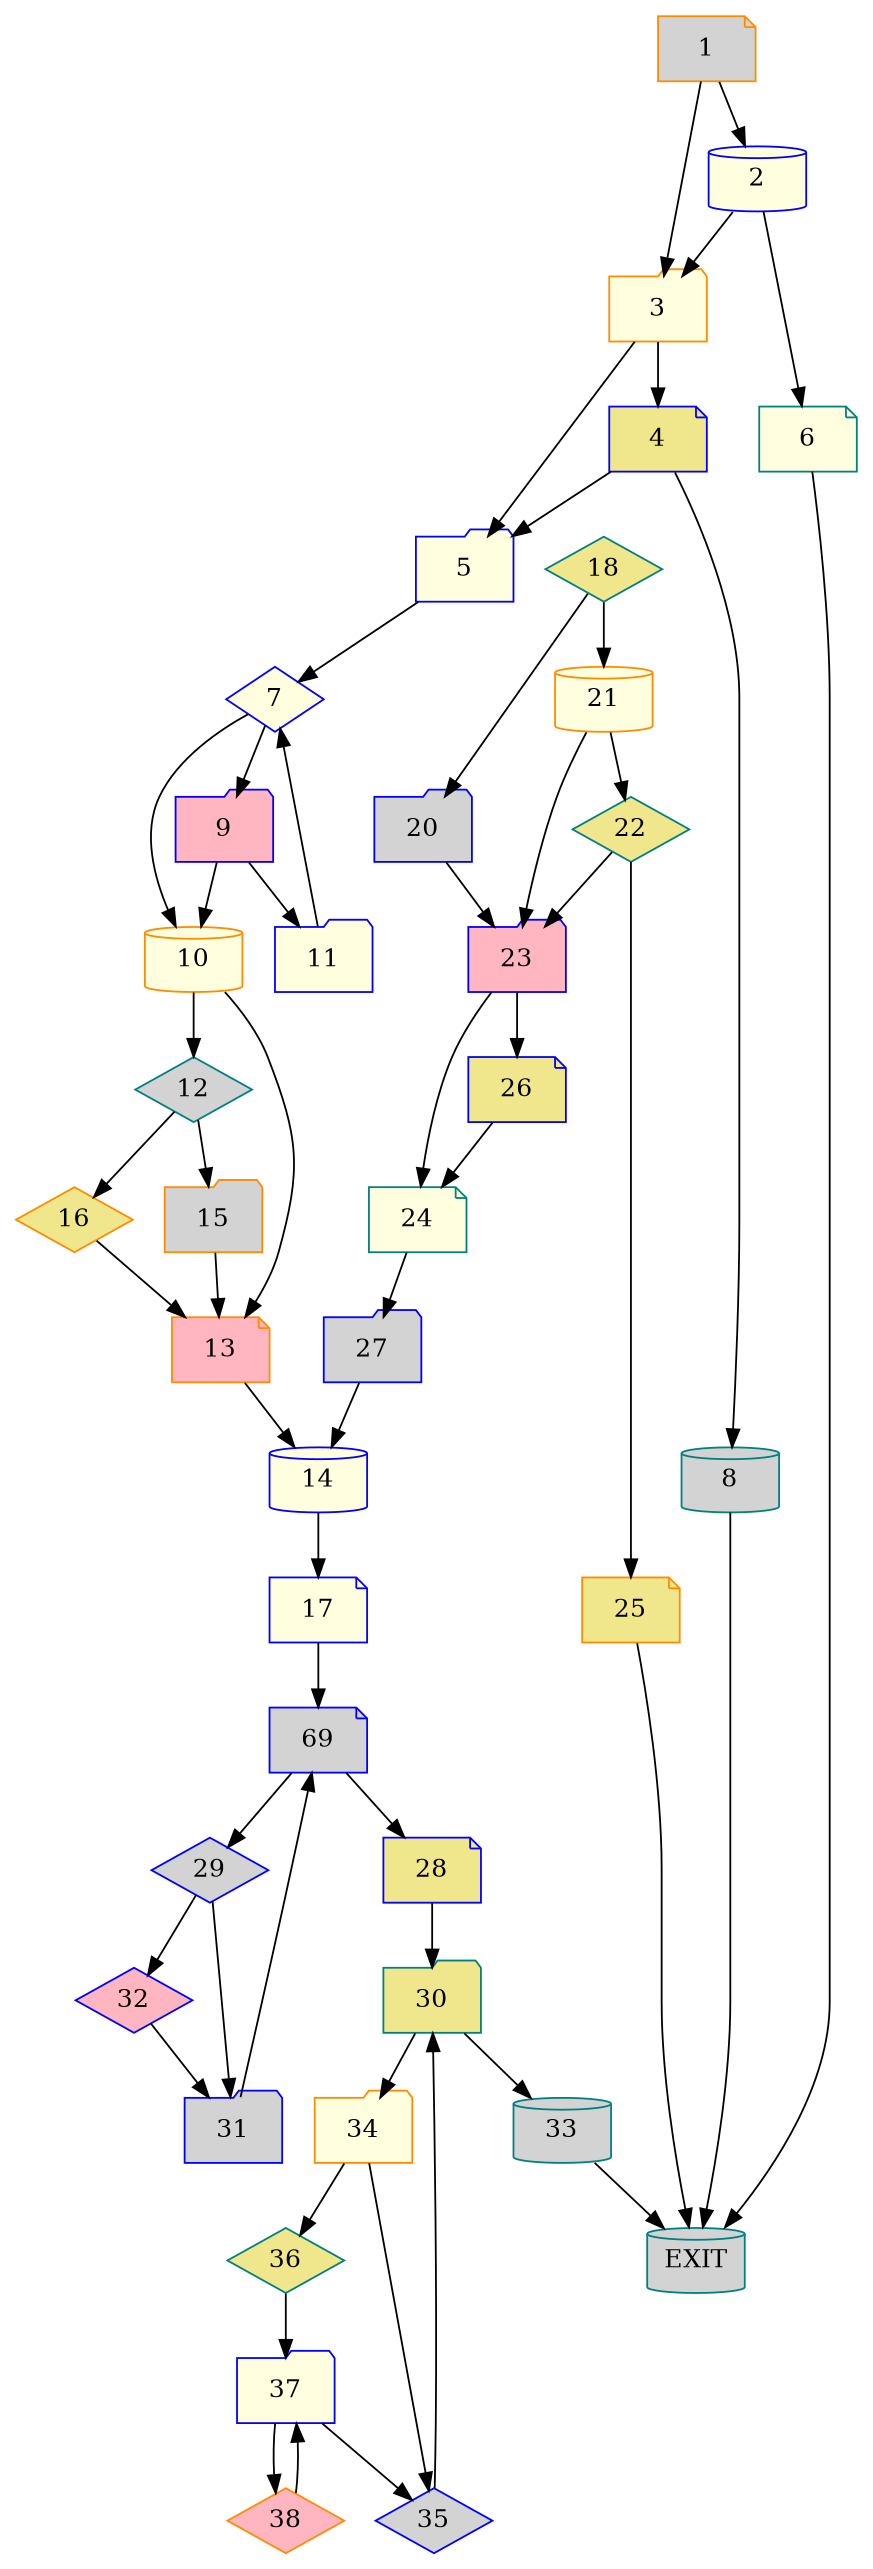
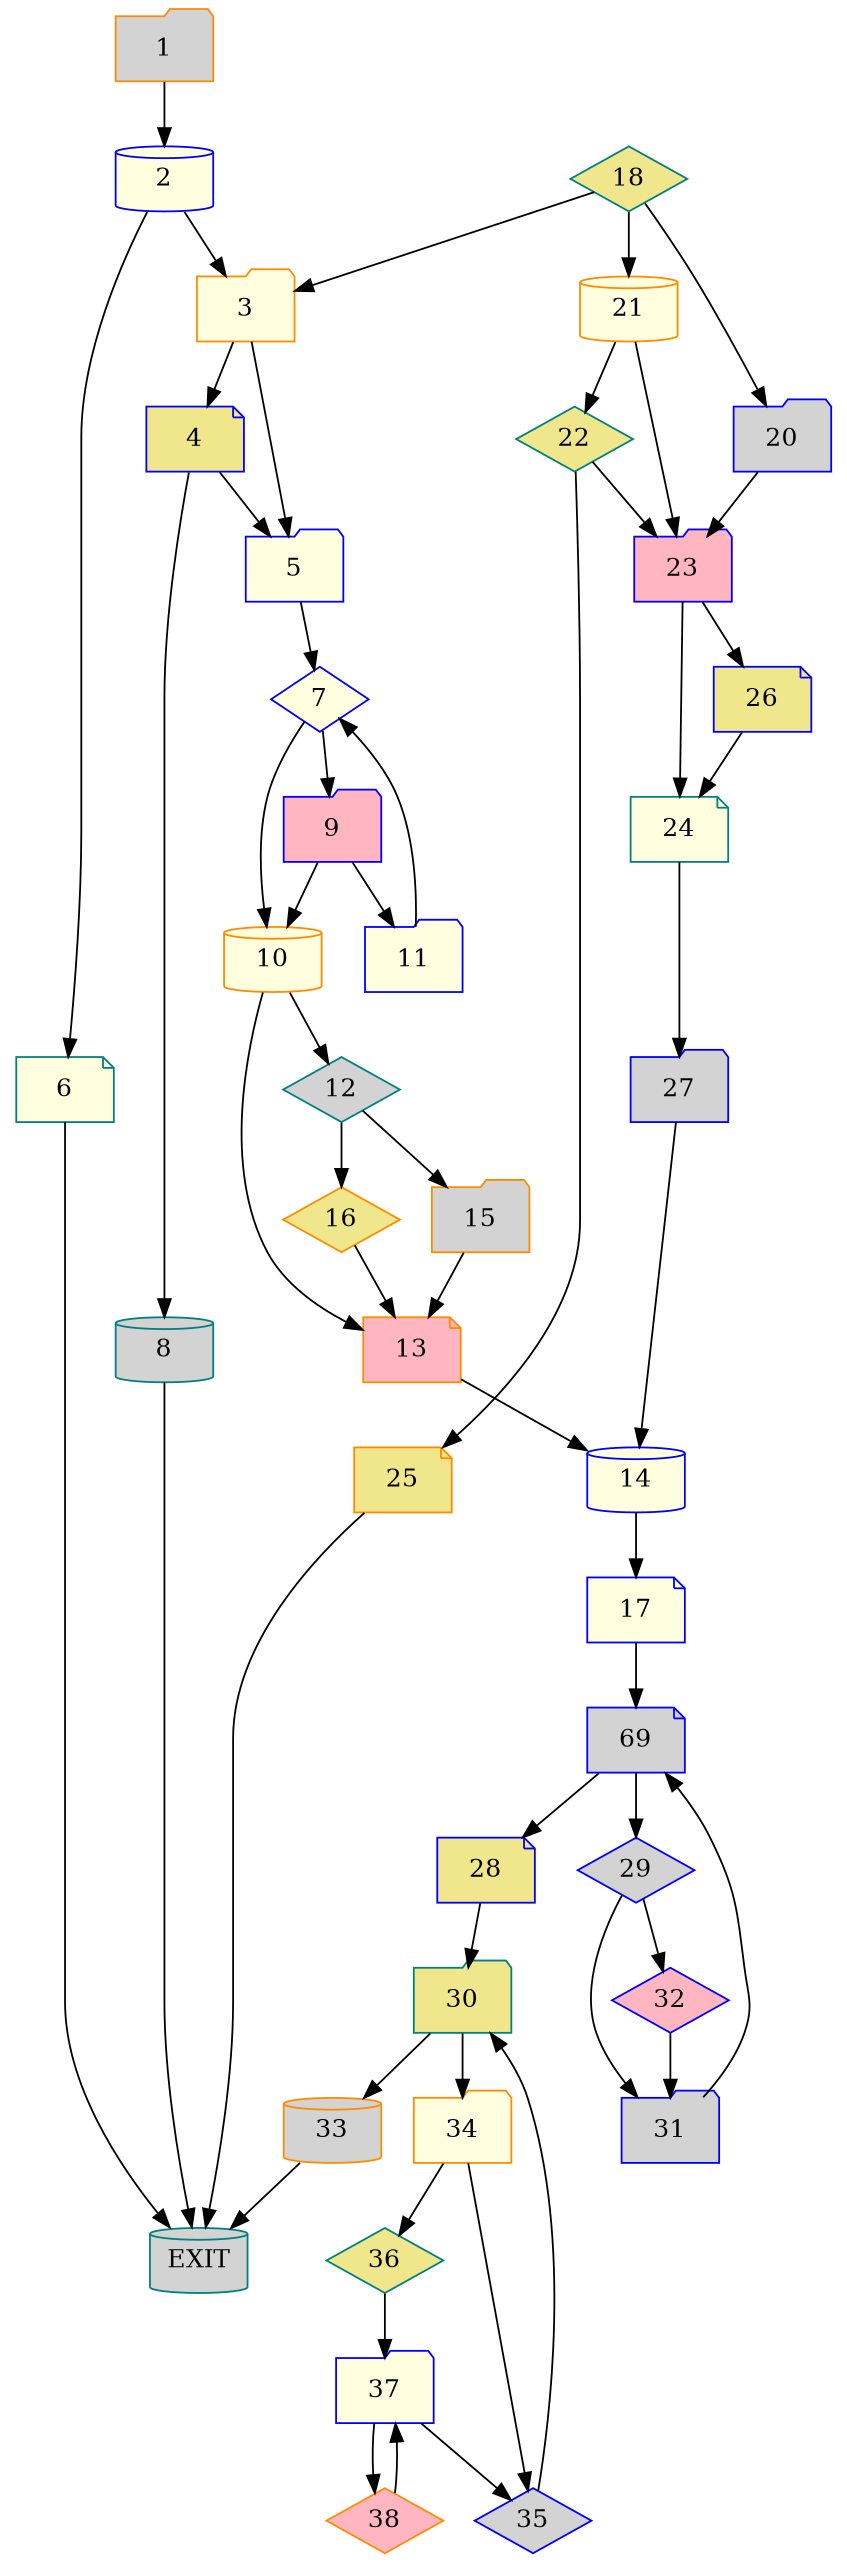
node "1": shape note -> folder
edge "1" -> "3": now "18" -> "3"
node "33": color teal -> darkorange
